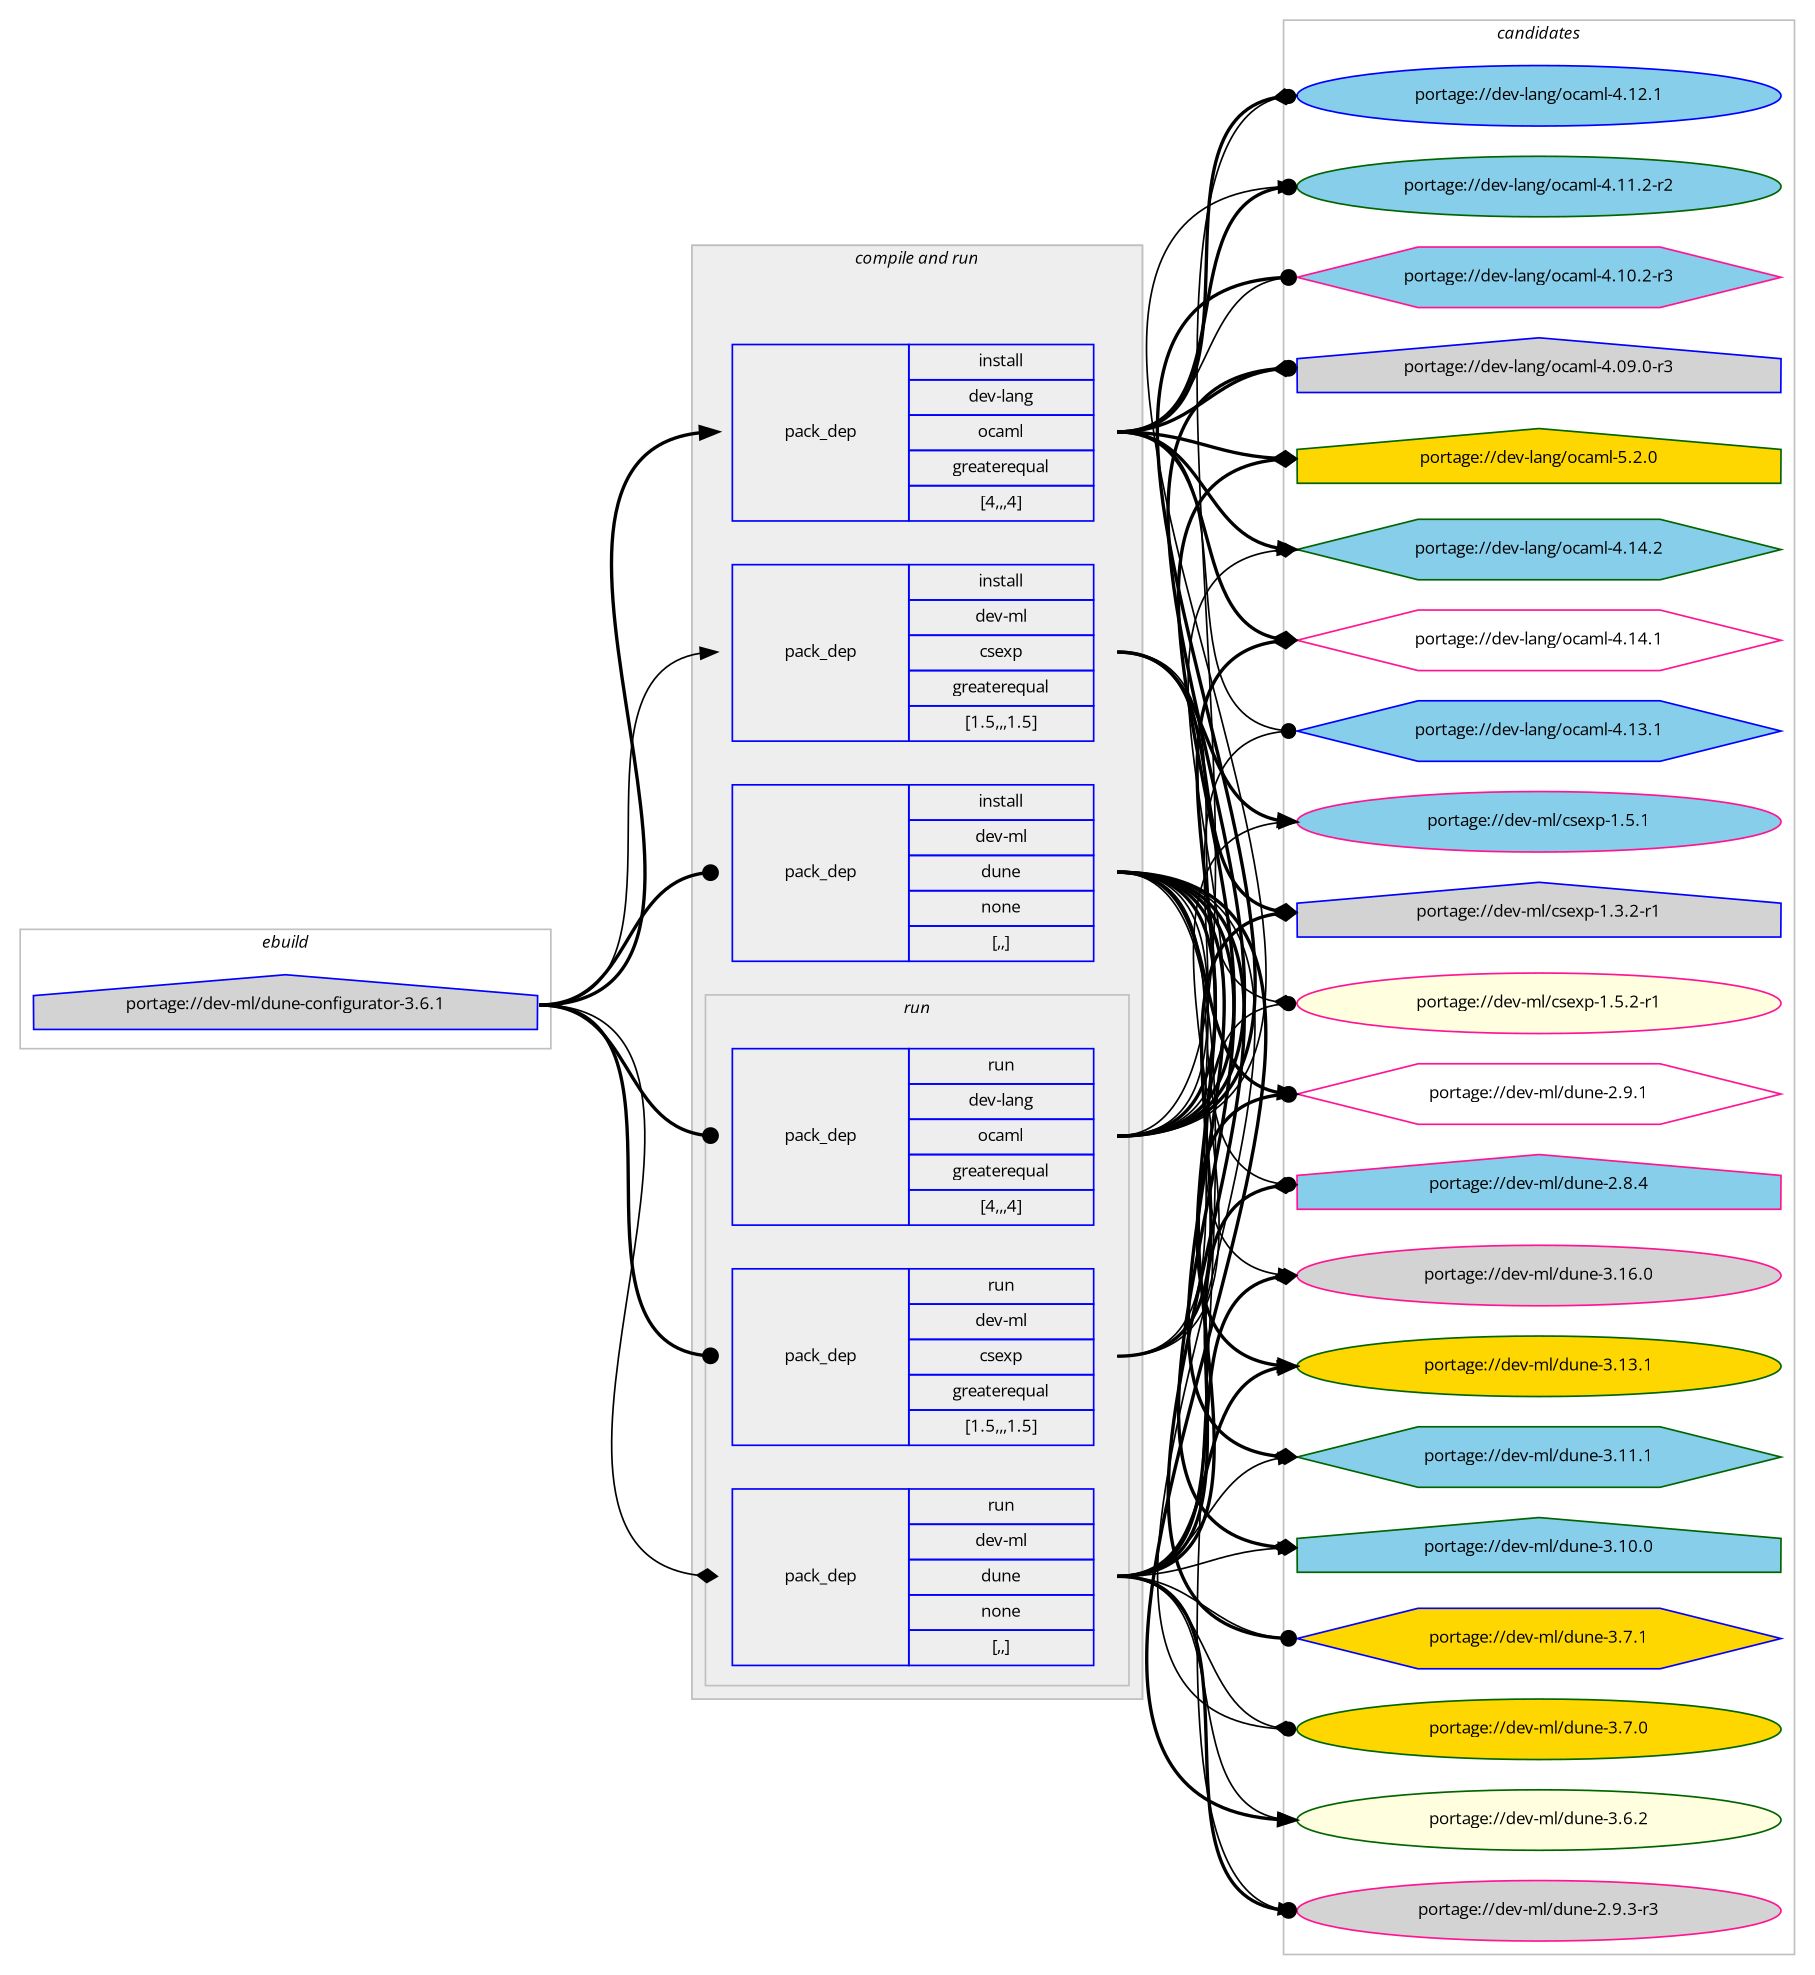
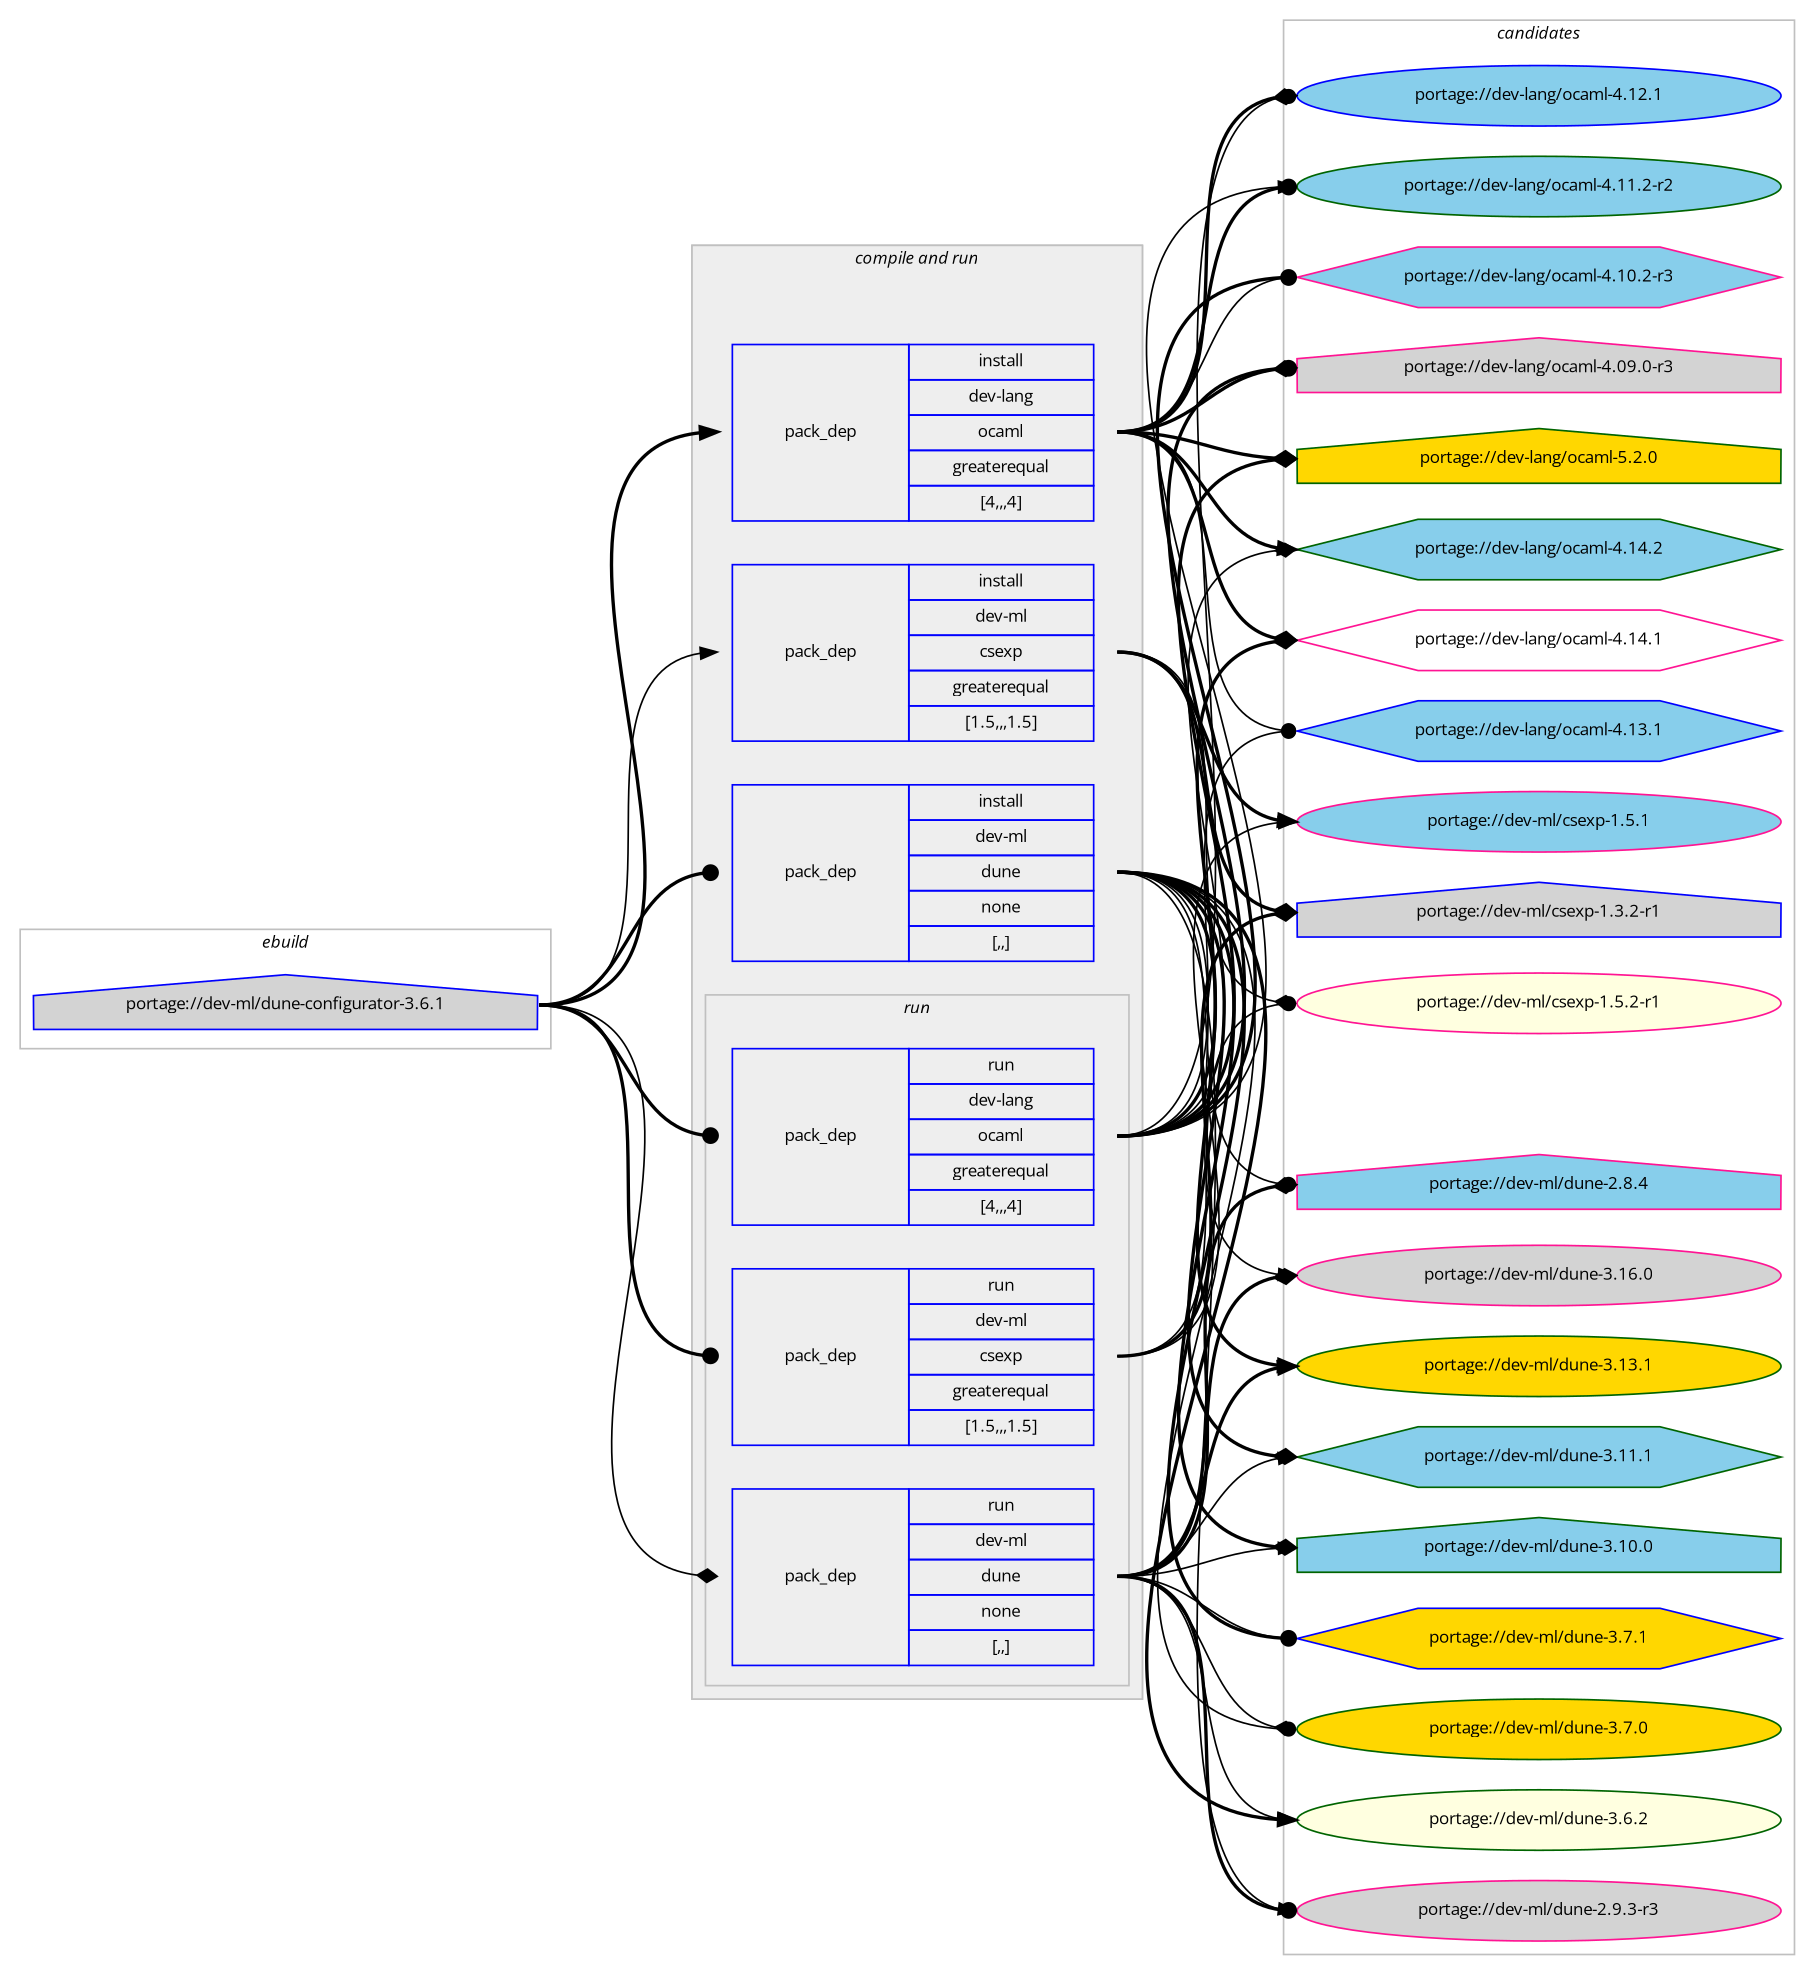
node "portage://dev-lang/ocaml-4.09.0-r3": color blue -> deeppink
node "portage://dev-ml/dune-2.9.1": removed
